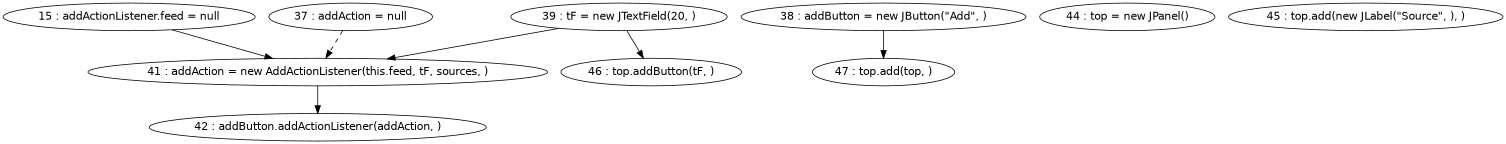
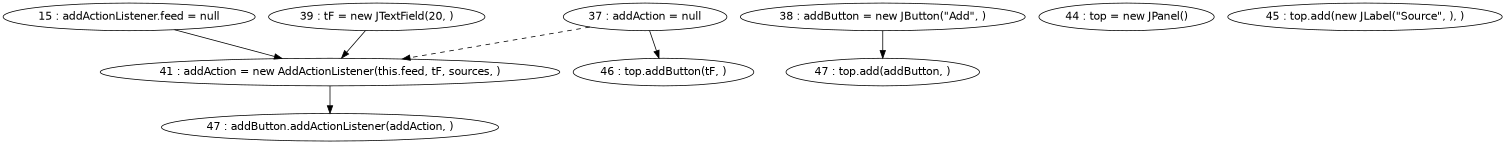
edge "39 : tF = new JTextField(20, )" -> "46 : top.addButton(tF, )": now "37 : addAction = null" -> "46 : top.addButton(tF, )"
node "47 : top.add(top, )": label "47 : top.add(top, )" -> "47 : top.add(addButton, )"
node "42 : addButton.addActionListener(addAction, )": label "42 : addButton.addActionListener(addAction, )" -> "47 : addButton.addActionListener(addAction, )"
